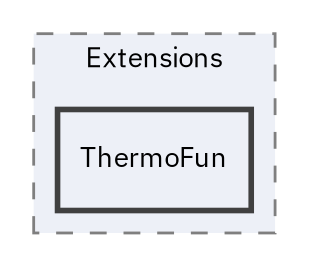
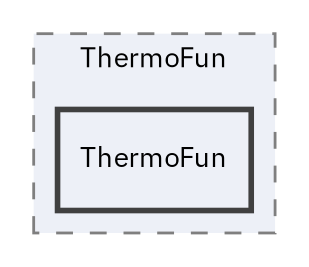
cluster "Extensions": label "Extensions" -> "ThermoFun"
